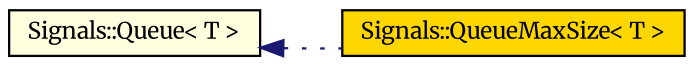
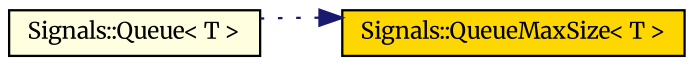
edge "Signals::QueueMaxSize< T >" -> "Signals::Queue< T >": reversed
